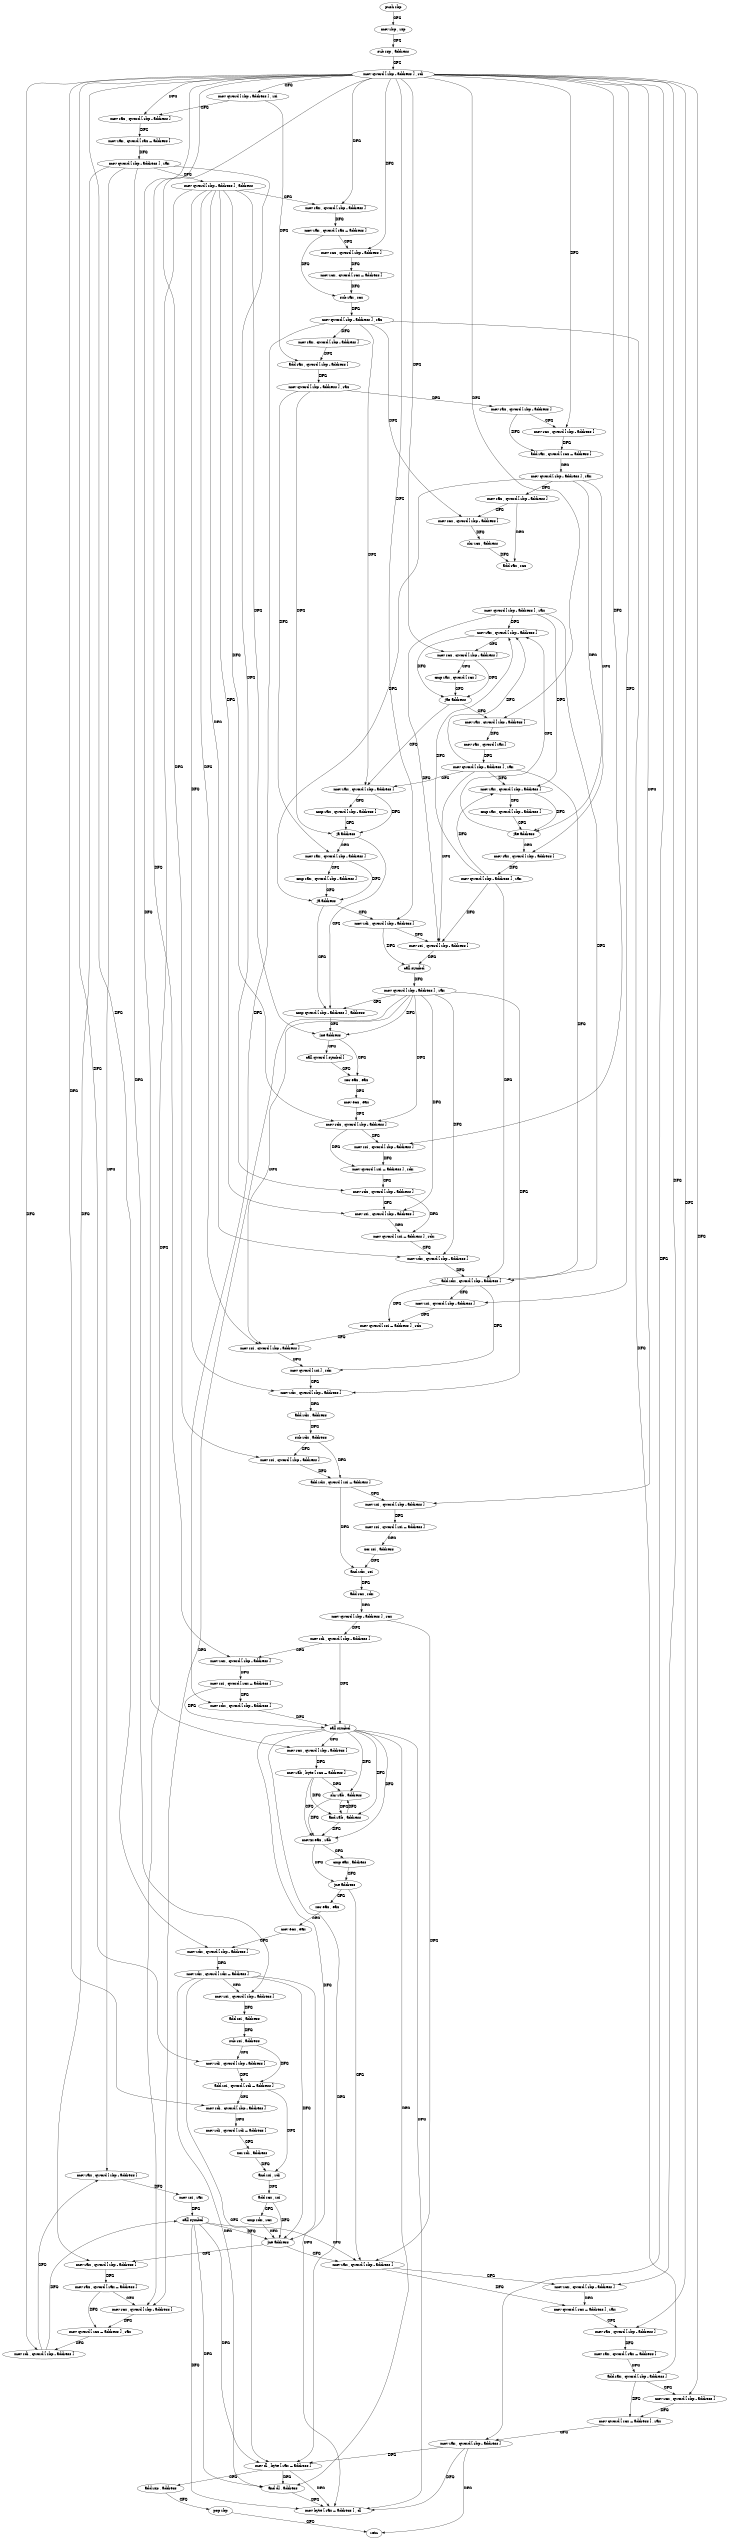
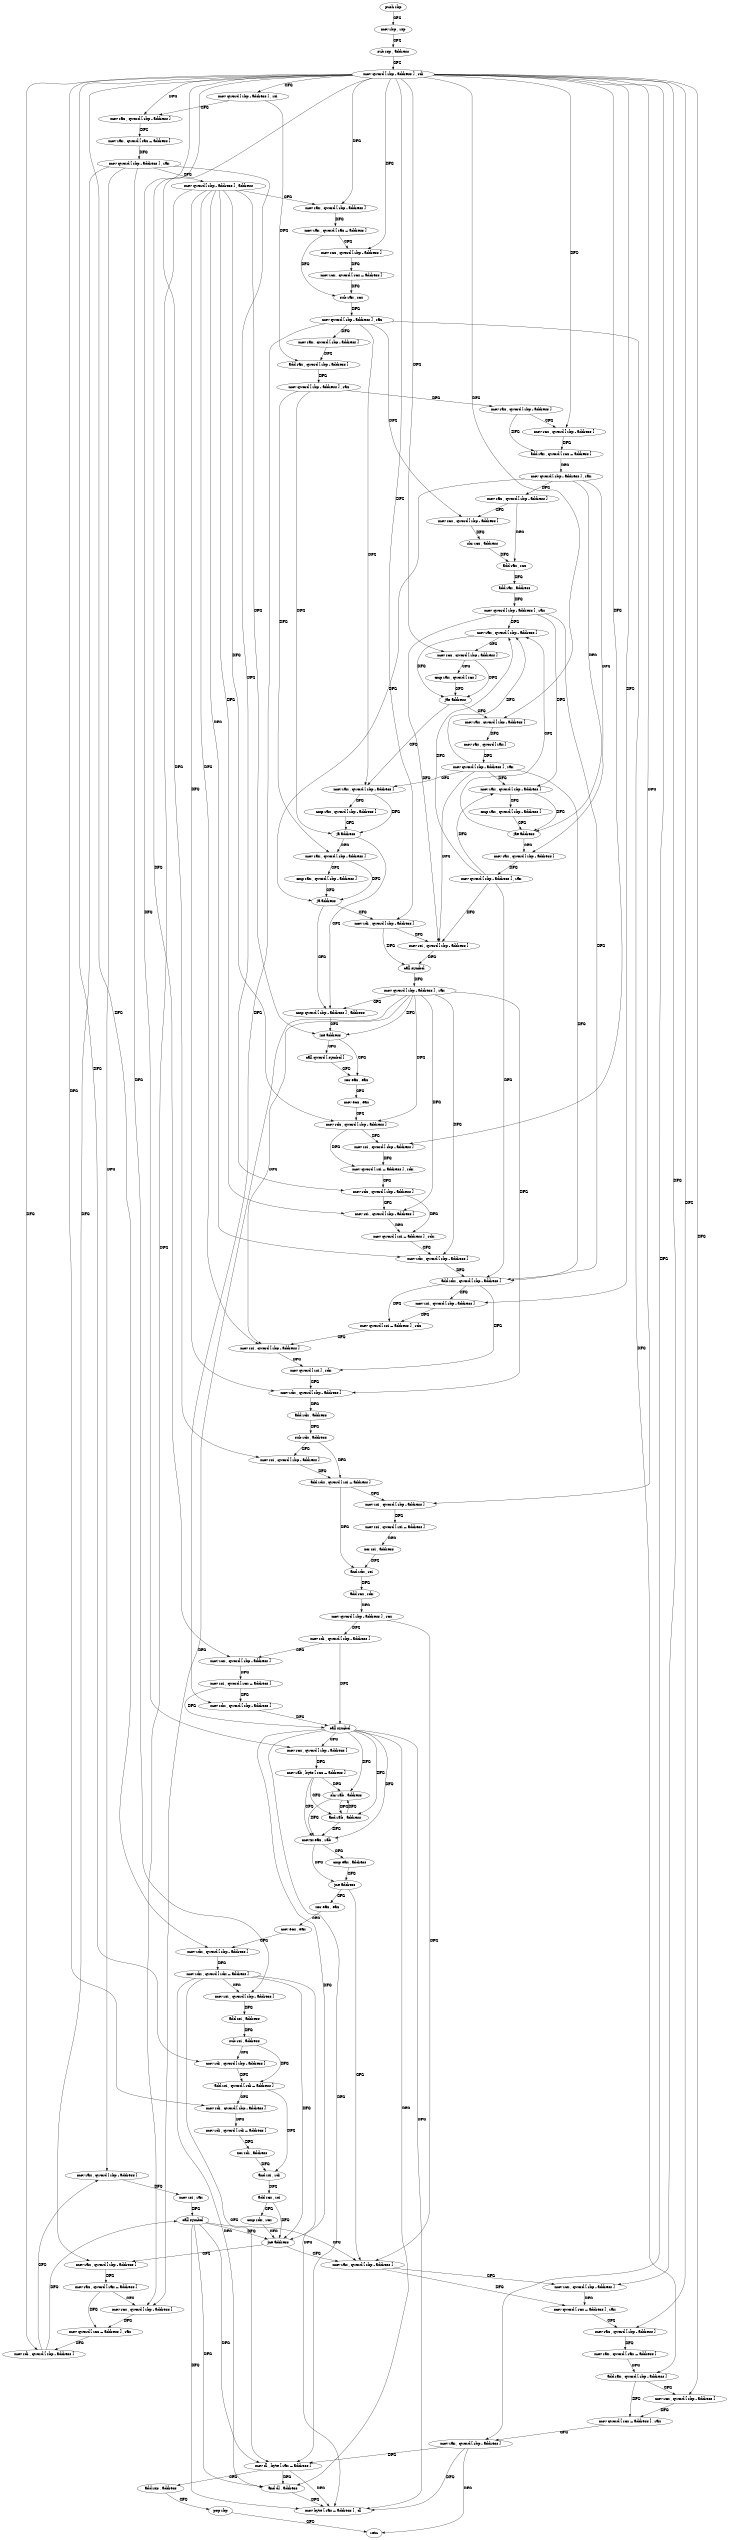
node "add rax , address": added
edge "mov r8b , byte [ rcx + address ]" -> "and r8b , address": label "DFG" -> "CFG"
edge "mov rdi , qword [ rdi + address ]" -> "xor rdi , address": label "CFG" -> "DFG"
